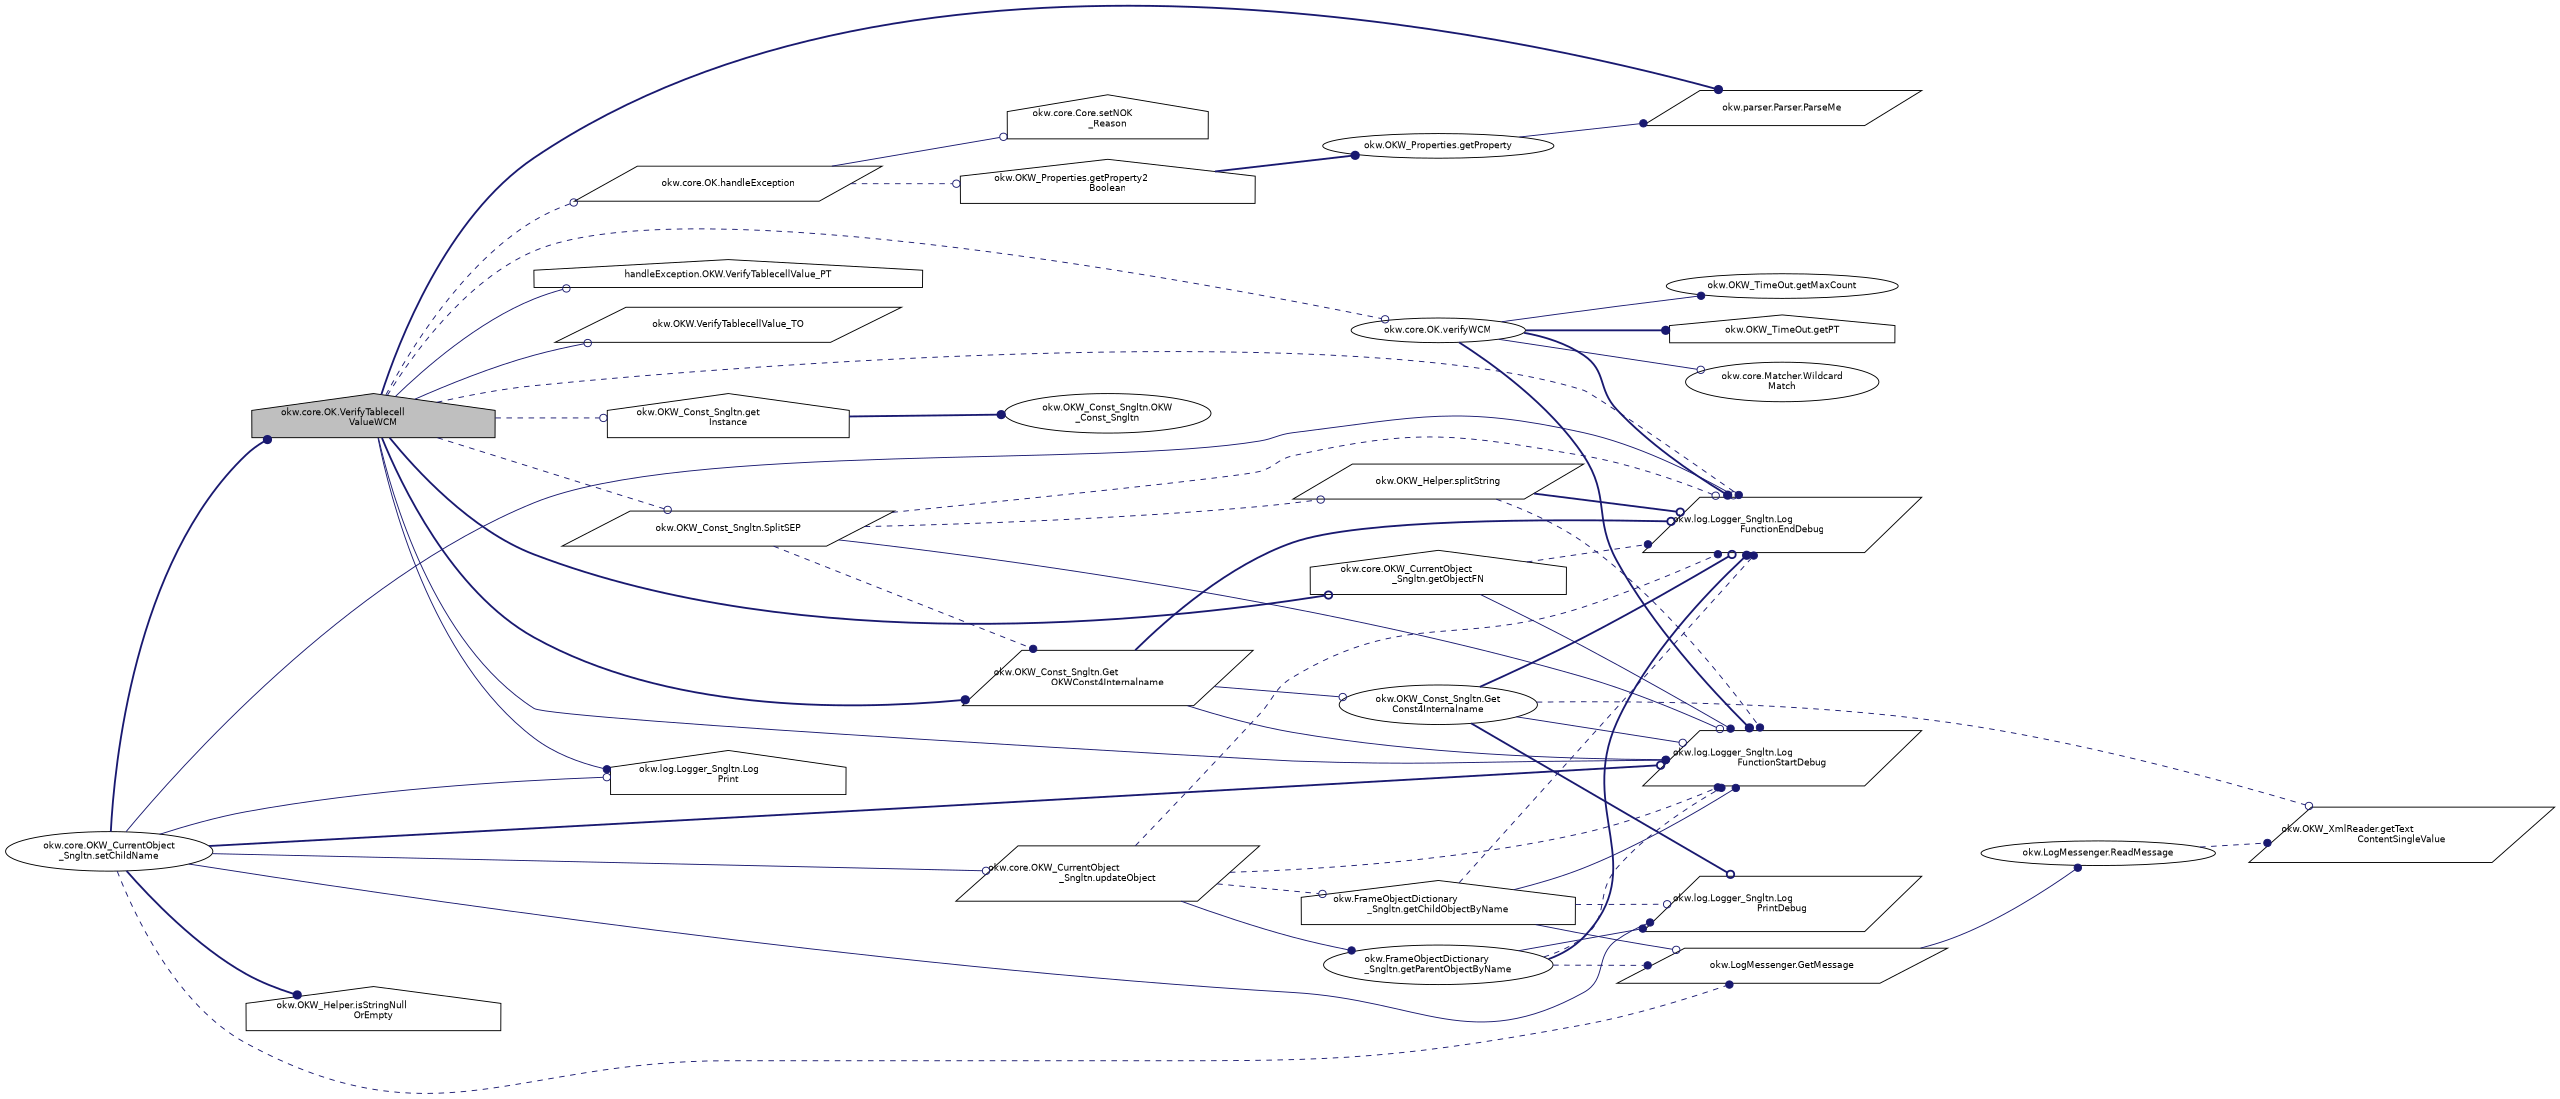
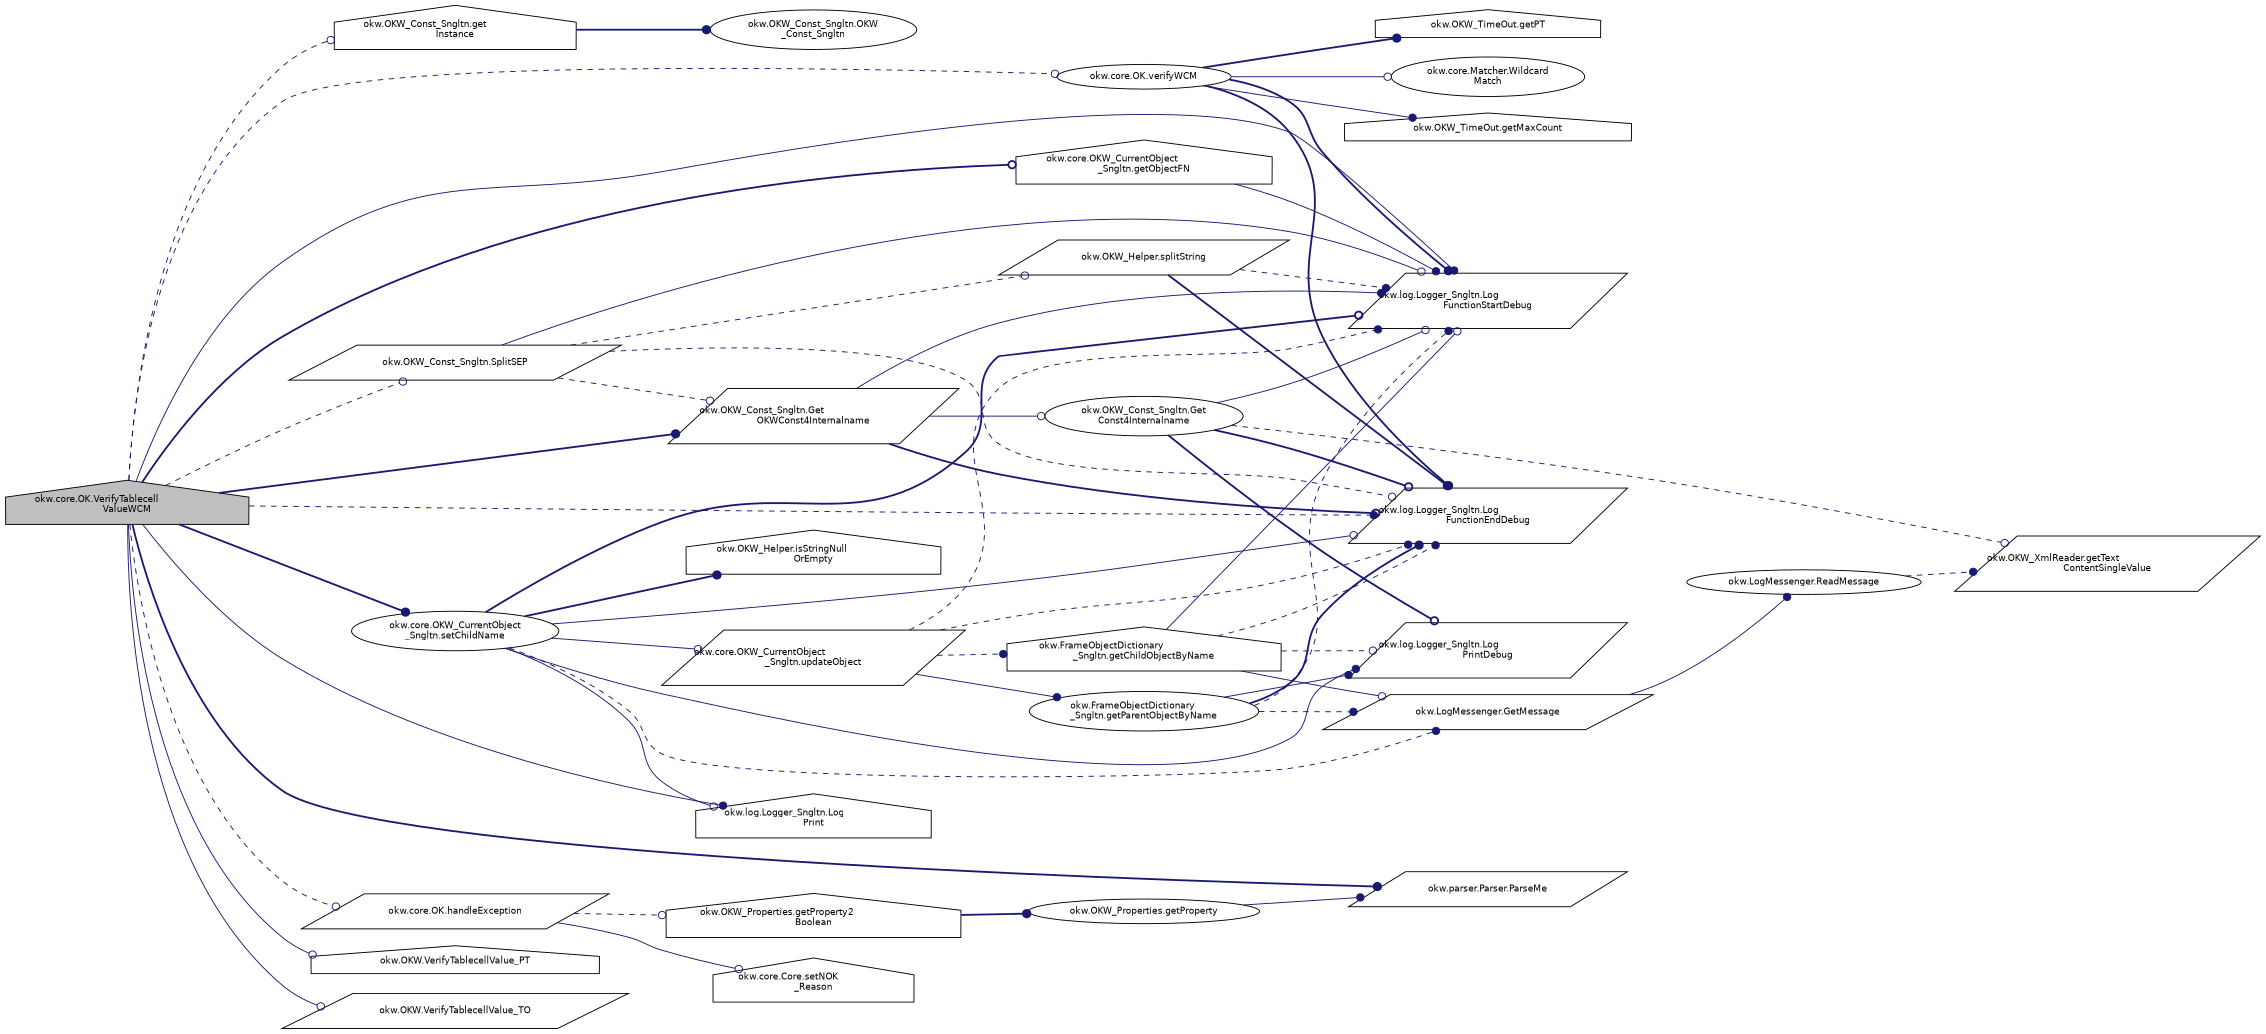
node "handleException.OKW.VerifyTablecellValue_PT": label "handleException.OKW.VerifyTablecellValue_PT" -> "okw.OKW.VerifyTablecellValue_PT"
node "okw.OKW_TimeOut.getMaxCount": shape ellipse -> house
edge "okw.core.OKW_CurrentObject _Sngltn.getObjectFN" -> "okw.log.Logger_Sngltn.Log FunctionEndDebug": removed
edge "okw.OKW_Const_Sngltn.SplitSEP" -> "okw.OKW_Const_Sngltn.Get OKWConst4Internalname": arrowhead dot -> odot
edge "okw.core.OKW_CurrentObject _Sngltn.setChildName" -> "okw.core.OK.VerifyTablecell ValueWCM": reversed
edge "okw.FrameObjectDictionary _Sngltn.getChildObjectByName" -> "okw.log.Logger_Sngltn.Log FunctionStartDebug": arrowhead dot -> odot
edge "okw.core.OKW_CurrentObject _Sngltn.updateObject" -> "okw.FrameObjectDictionary _Sngltn.getChildObjectByName": arrowhead odot -> dot
